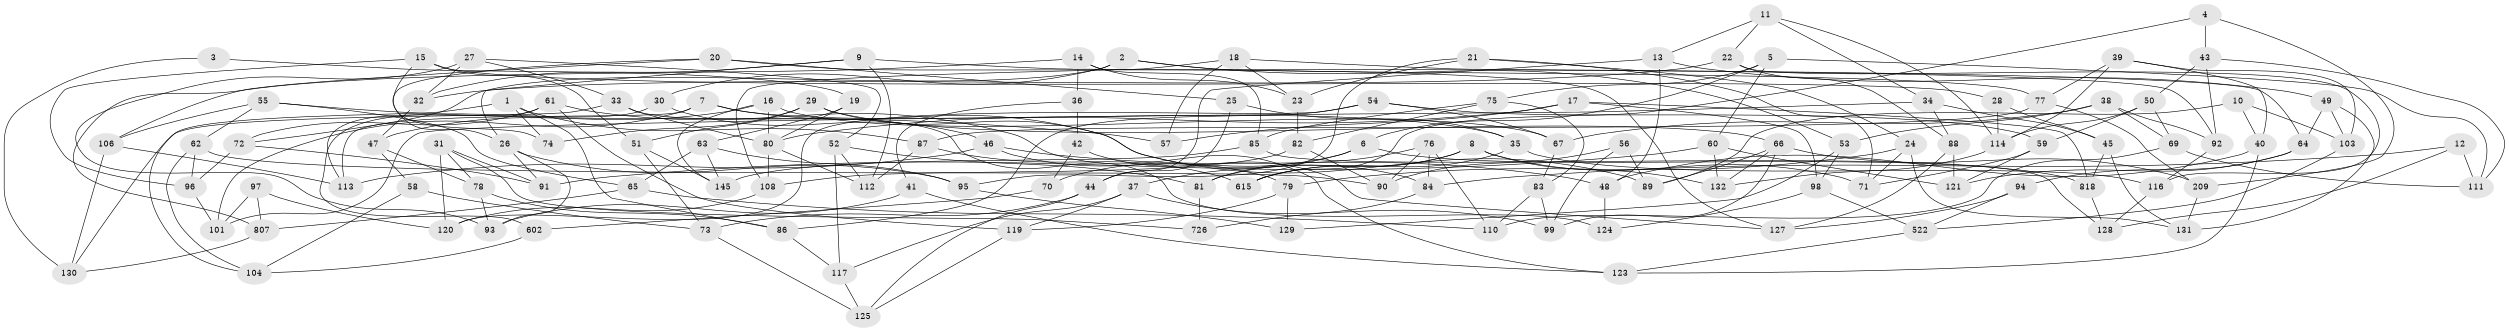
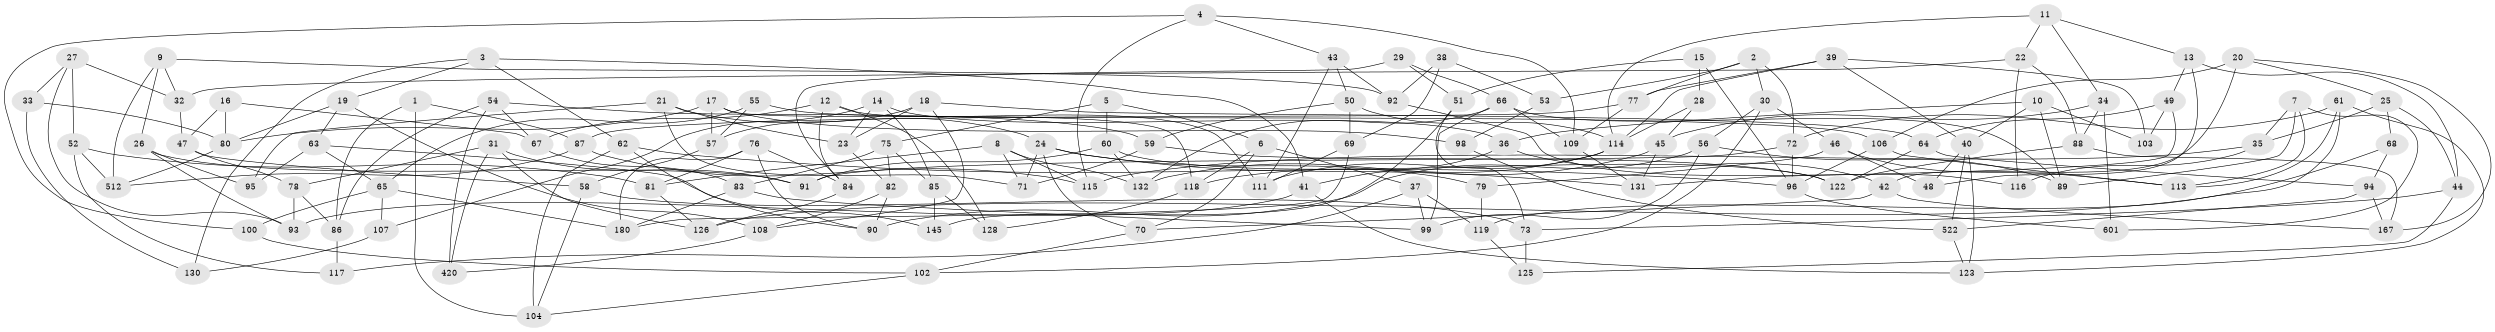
edge "3" -- "41": added
edge "5" -- "111": now "114" -- "111"
edge "20" -- "26": now "20" -- "42"
edge "10" -- "36": added
edge "55" -- "62": now "3" -- "62"
edge "38" -- "67": now "12" -- "67"
edge "30" -- "56": added
edge "16" -- "145": removed
node "74": removed
node "68": added
edge "80" -- "108": now "19" -- "108"
edge "57" -- "58": added
node "97": removed
node "112": label "112" -> "512"
node "615": label "615" -> "115"
node "121": label "121" -> "122"
node "818": label "818" -> "118"
node "209": label "209" -> "109"
edge "24" -- "70": added
edge "116" -- "128": removed
edge "106" -- "130": now "106" -- "96"
edge "103" -- "522": now "40" -- "522"
node "101": label "101" -> "601"
node "100": added
node "807": label "807" -> "107"
node "120": label "120" -> "420"
node "602": label "602" -> "102"
node "726": label "726" -> "126"
node "129": removed
node "110": label "110" -> "180"
node "124": removed
node "127": label "127" -> "167"
edge "117" -- "125": removed
